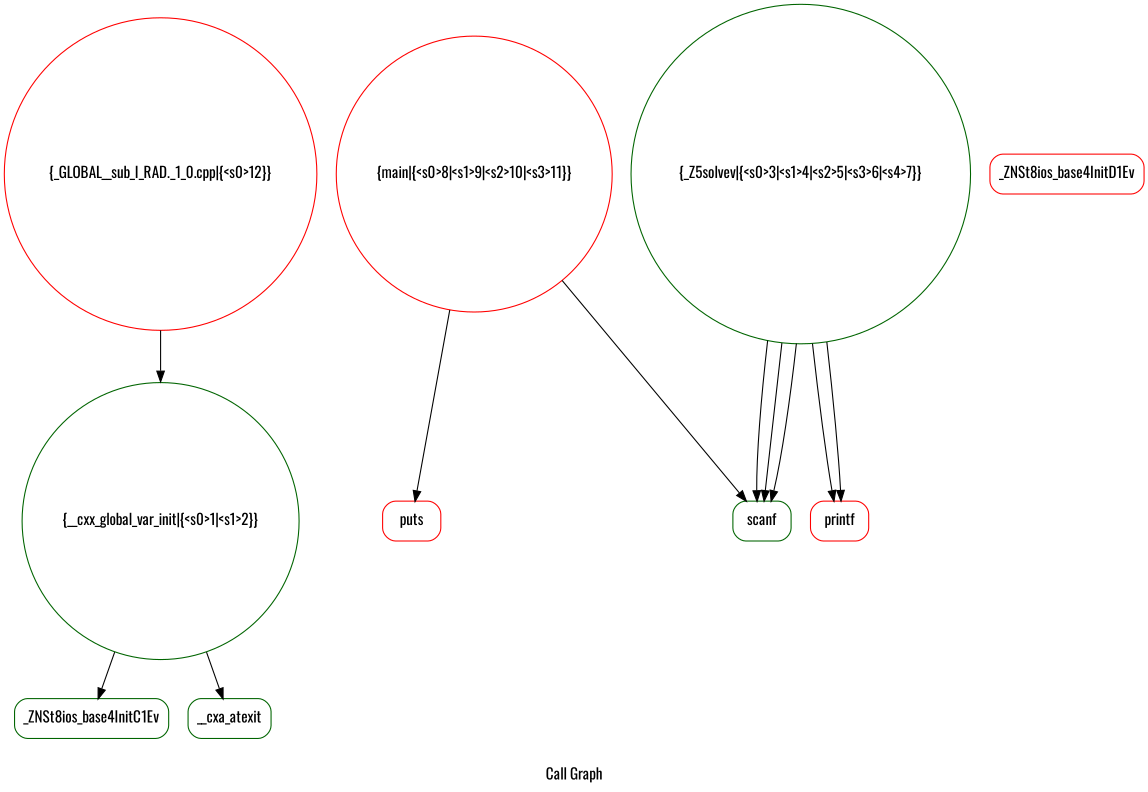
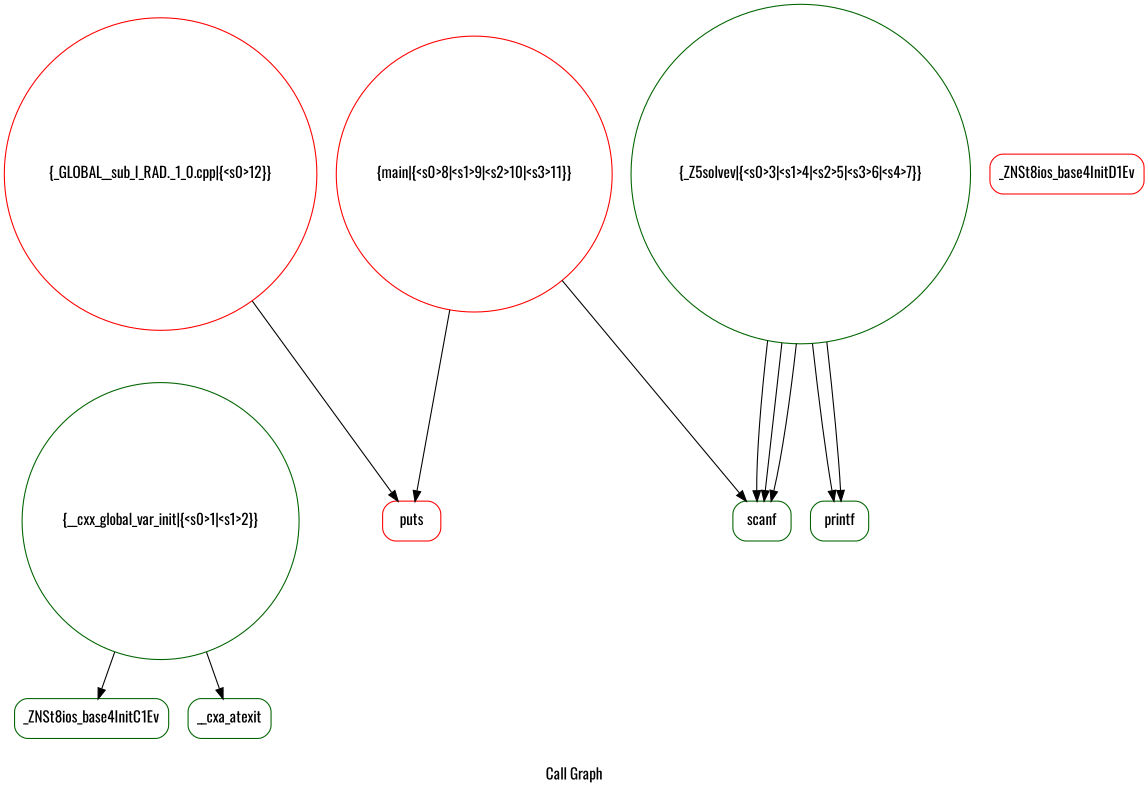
edge "{_GLOBAL__sub_I_RAD._1_0.cpp|{<s0>12}}" -> "{__cxx_global_var_init|{<s0>1|<s1>2}}": now "{_GLOBAL__sub_I_RAD._1_0.cpp|{<s0>12}}" -> "puts"
node "printf": color red -> darkgreen
